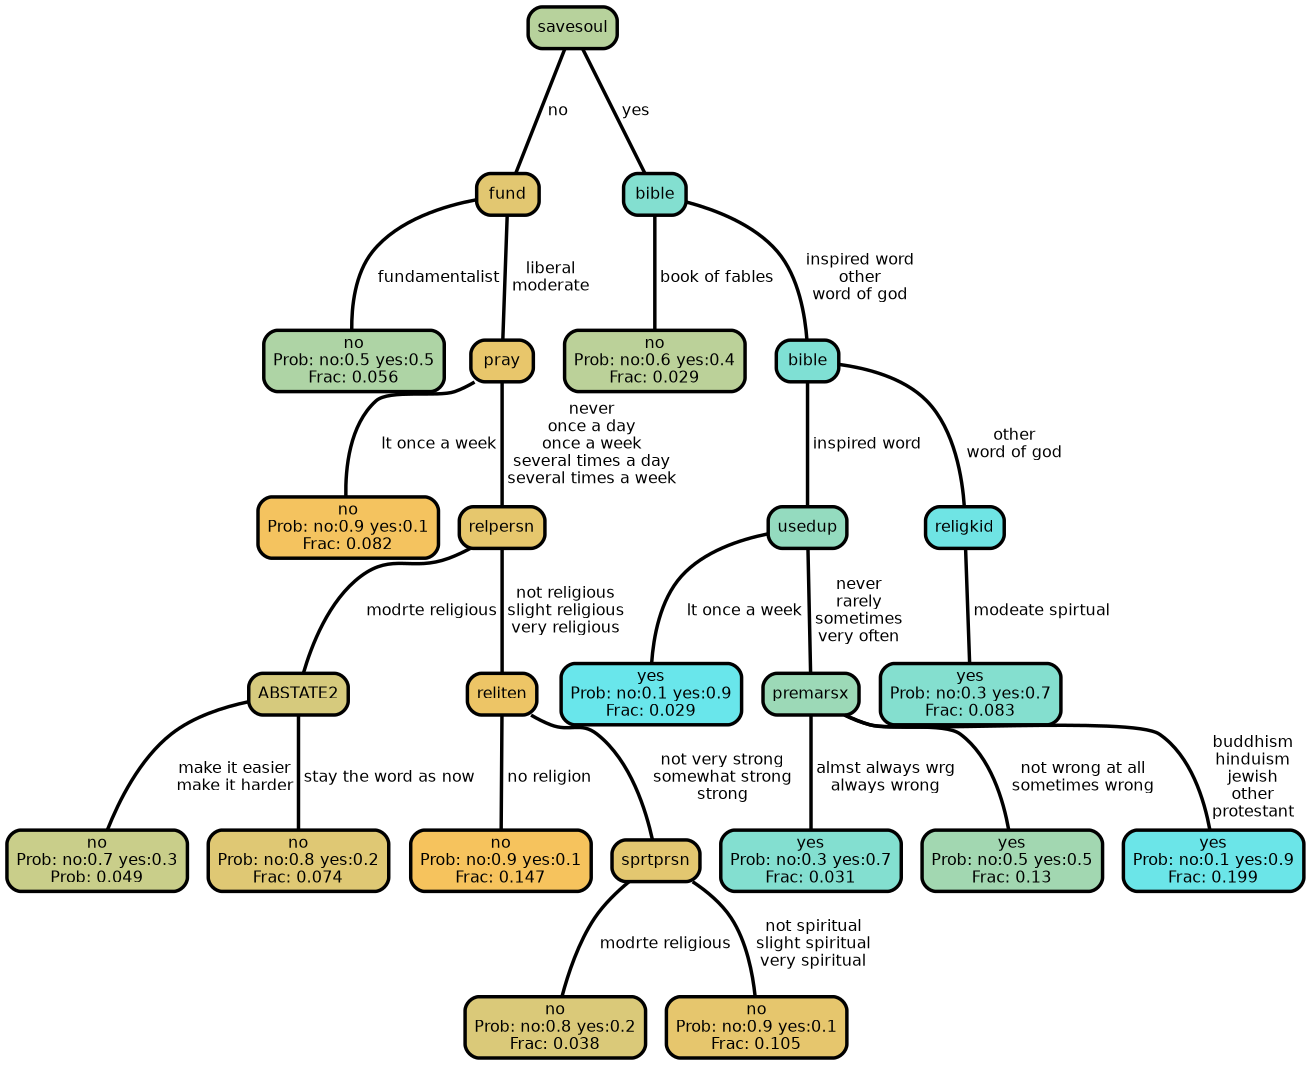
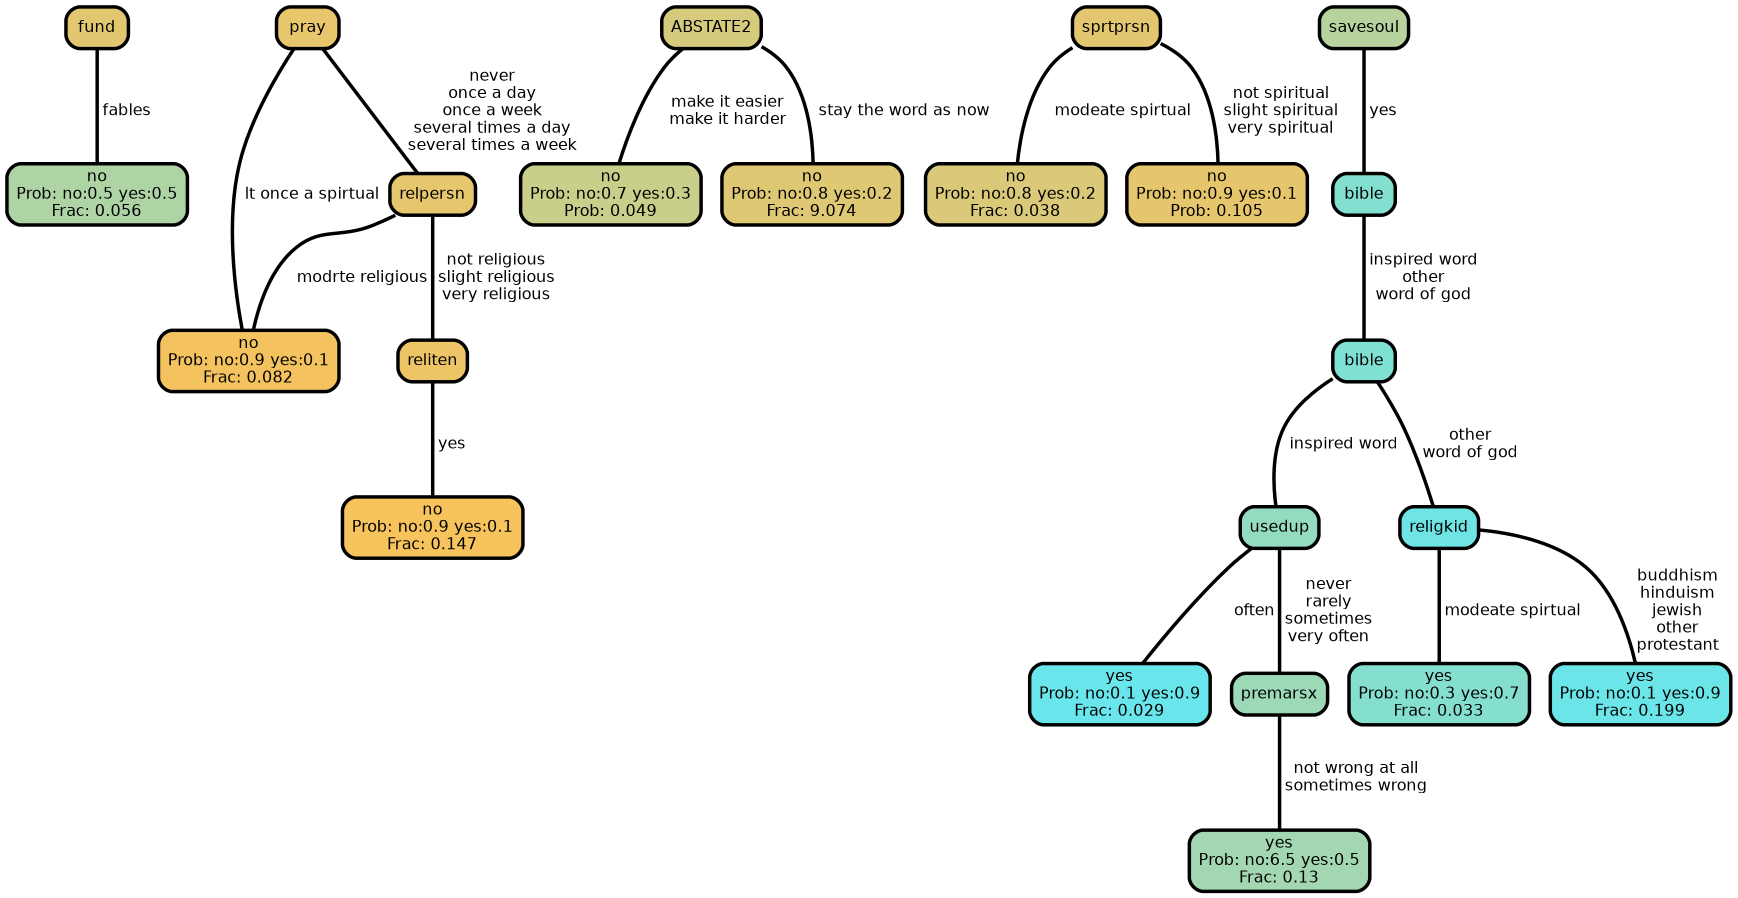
edge "savesoul" -- "fund": removed, label "no"
edge "fund" -- "no Prob: no:0.5 yes:0.5 Frac: 0.056": label " fundamentalist" -> " fables"
edge "fund" -- "pray": removed, label "liberal moderate"
node "no Prob: no:0.6 yes:0.4 Frac: 0.029": removed
edge "pray" -- "no Prob: no:0.9 yes:0.1 Frac: 0.082": label " lt once a week" -> " lt once a spirtual"
edge "relpersn" -- "ABSTATE2": now "relpersn" -- "no Prob: no:0.9 yes:0.1 Frac: 0.082"
edge "usedup" -- "yes Prob: no:0.1 yes:0.9 Frac: 0.029": label " lt once a week" -> " often"
node "yes Prob: no:0.3 yes:0.7 Frac: 0.083": label "yes Prob: no:0.3 yes:0.7 Frac: 0.083" -> "yes Prob: no:0.3 yes:0.7 Frac: 0.033"
edge "premarsx" -- "yes Prob: no:0.1 yes:0.9 Frac: 0.199": now "religkid" -- "yes Prob: no:0.1 yes:0.9 Frac: 0.199"
edge "reliten" -- "sprtprsn": removed, label "not very strong somewhat strong strong"
edge "reliten" -- "no Prob: no:0.9 yes:0.1 Frac: 0.147": label " no religion" -> " yes"
node "no Prob: no:0.8 yes:0.2 Frac: 0.074": label "no Prob: no:0.8 yes:0.2 Frac: 0.074" -> "no Prob: no:0.8 yes:0.2 Frac: 9.074"
node "yes Prob: no:0.3 yes:0.7 Frac: 0.031": removed
node "yes Prob: no:0.5 yes:0.5 Frac: 0.13": label "yes Prob: no:0.5 yes:0.5 Frac: 0.13" -> "yes Prob: no:6.5 yes:0.5 Frac: 0.13"
edge "sprtprsn" -- "no Prob: no:0.8 yes:0.2 Frac: 0.038": label " modrte religious" -> " modeate spirtual"
node "no Prob: no:0.9 yes:0.1 Frac: 0.105": label "no Prob: no:0.9 yes:0.1 Frac: 0.105" -> "no Prob: no:0.9 yes:0.1 Prob: 0.105"
